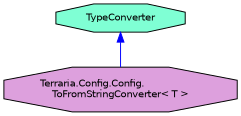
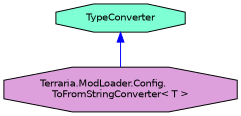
node "Terraria.Config.Config. ToFromStringConverter< T >": label "Terraria.Config.Config. ToFromStringConverter< T >" -> "Terraria.ModLoader.Config. ToFromStringConverter< T >"
